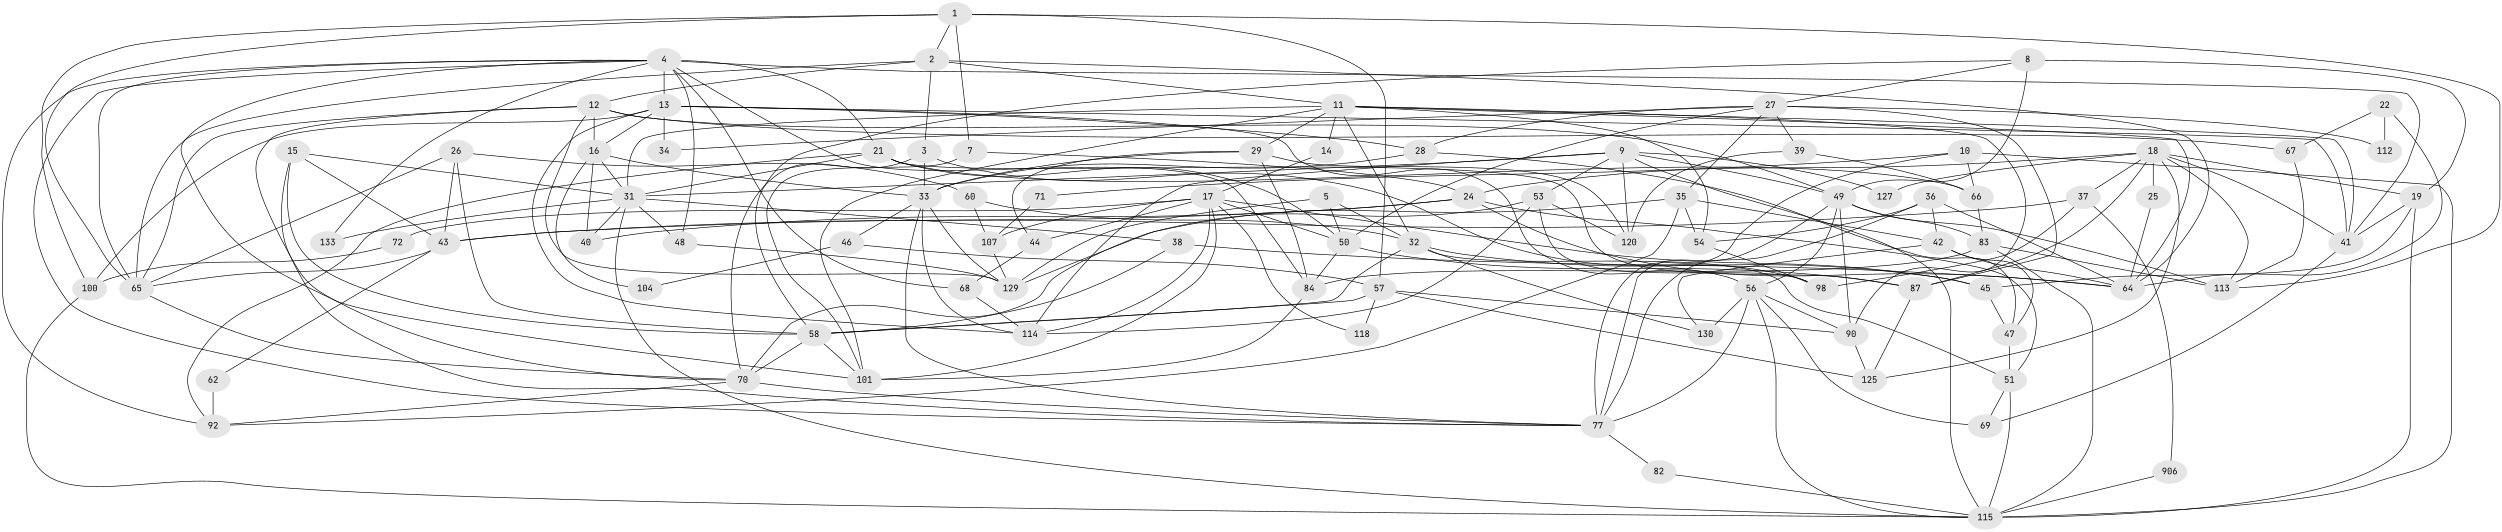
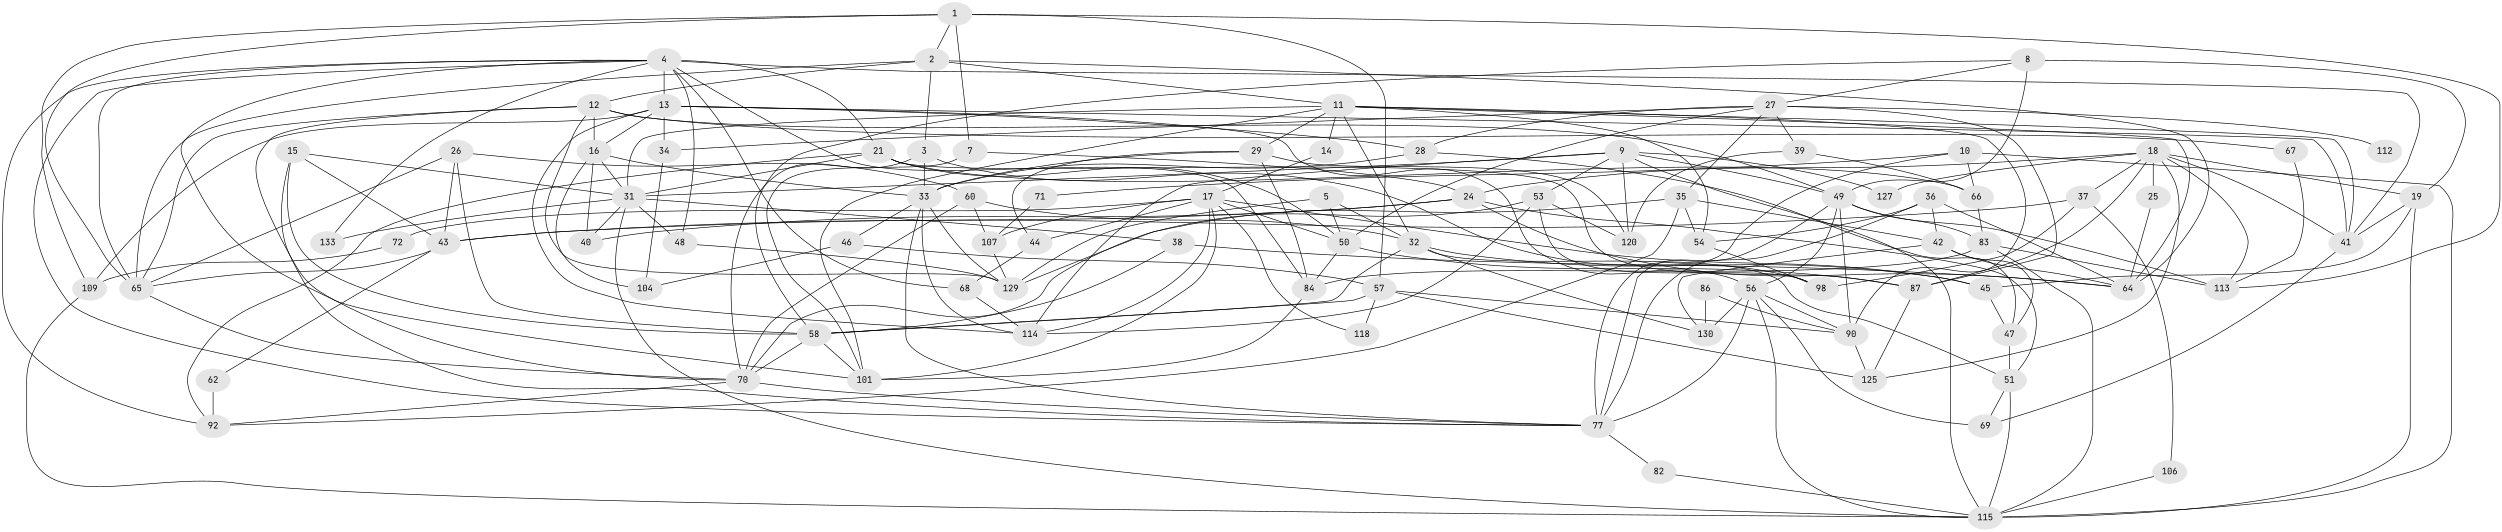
node "22": removed
edge "34" -- "104": added
edge "60" -- "70": added
node "100": label "100" -> "109"
node "86": added
node "906": label "906" -> "106"
